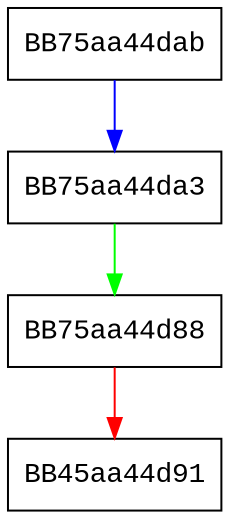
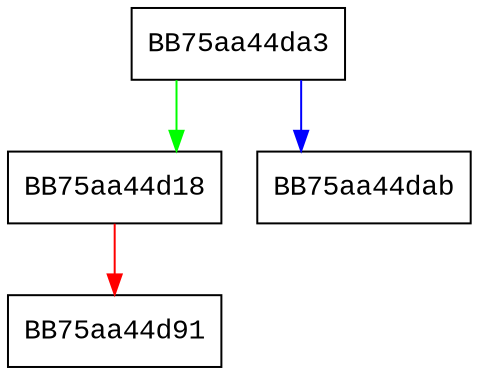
edge "BB75aa44dab" -> "BB75aa44da3": reversed
node "BB75aa44d88": label "BB75aa44d88" -> "BB75aa44d18"
node "BB45aa44d91": label "BB45aa44d91" -> "BB75aa44d91"
